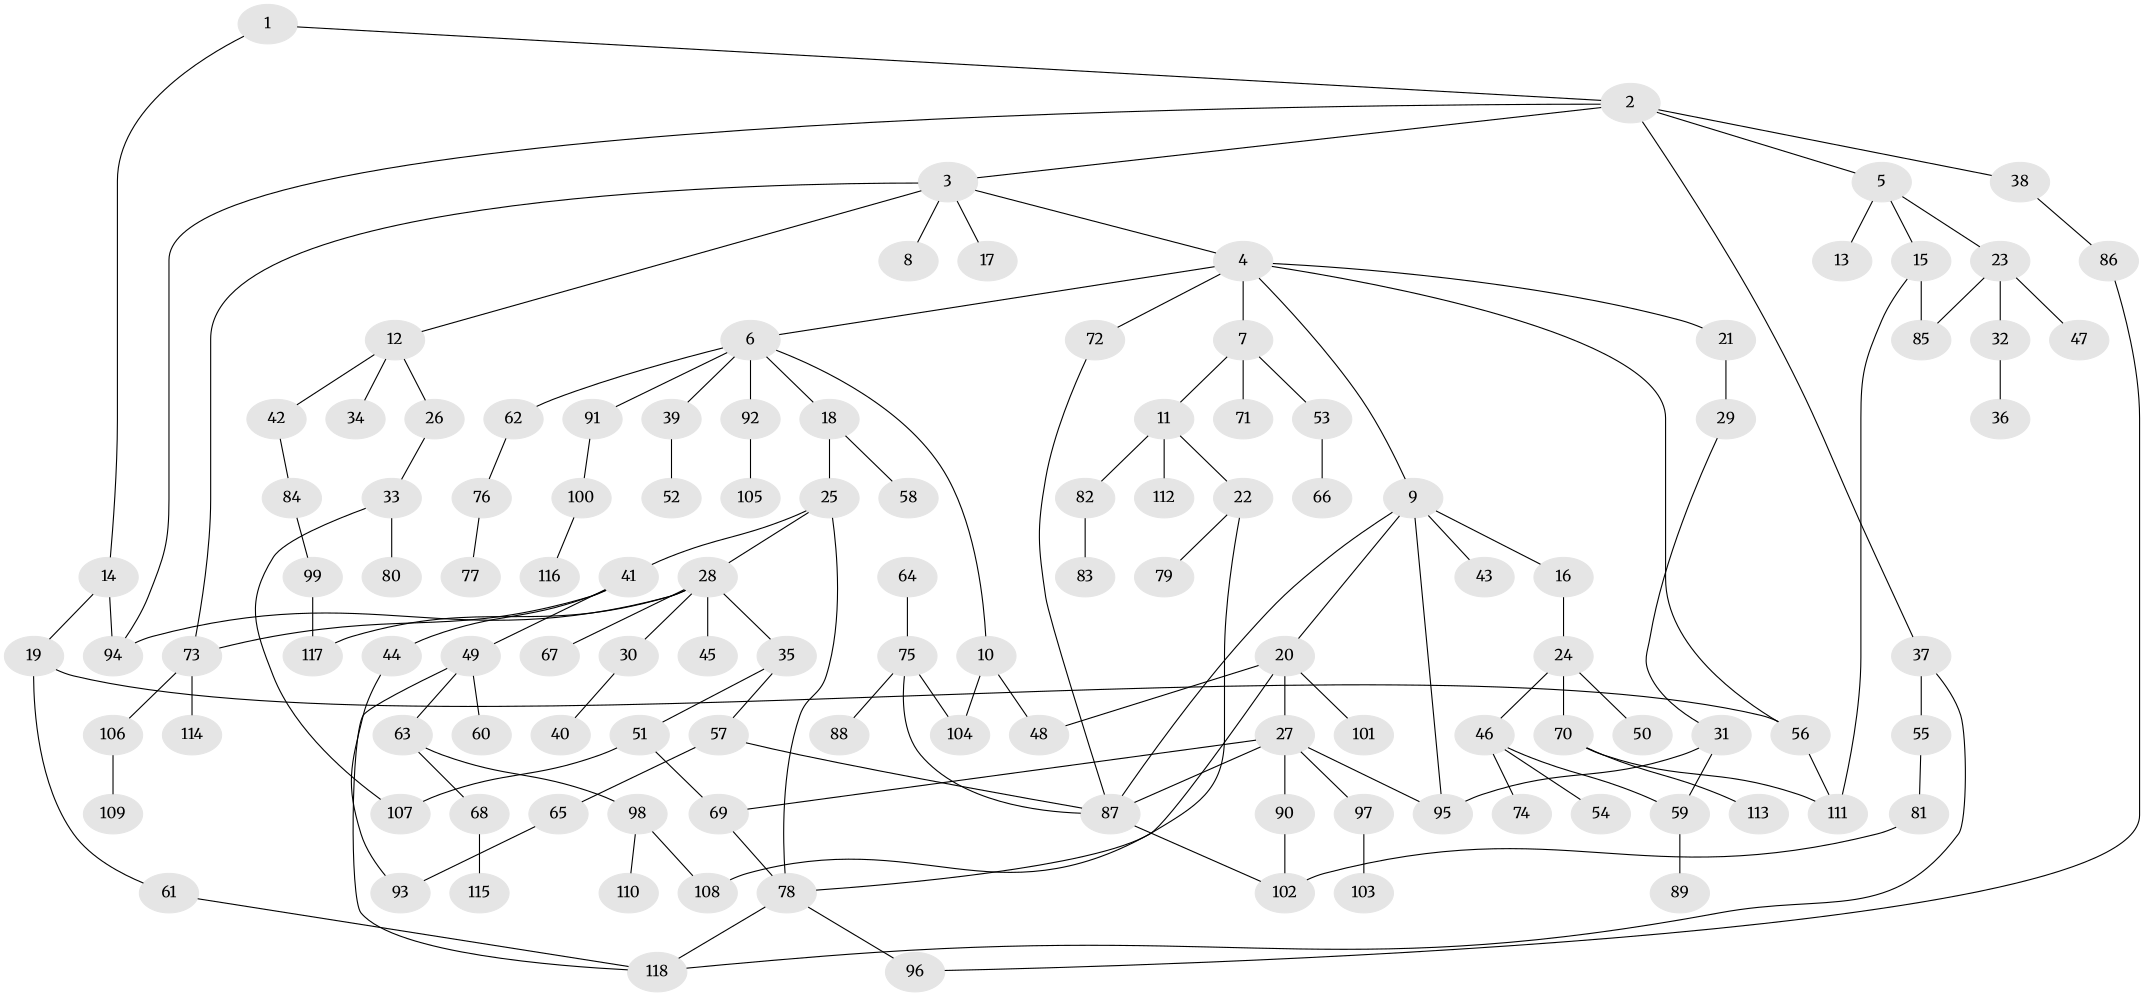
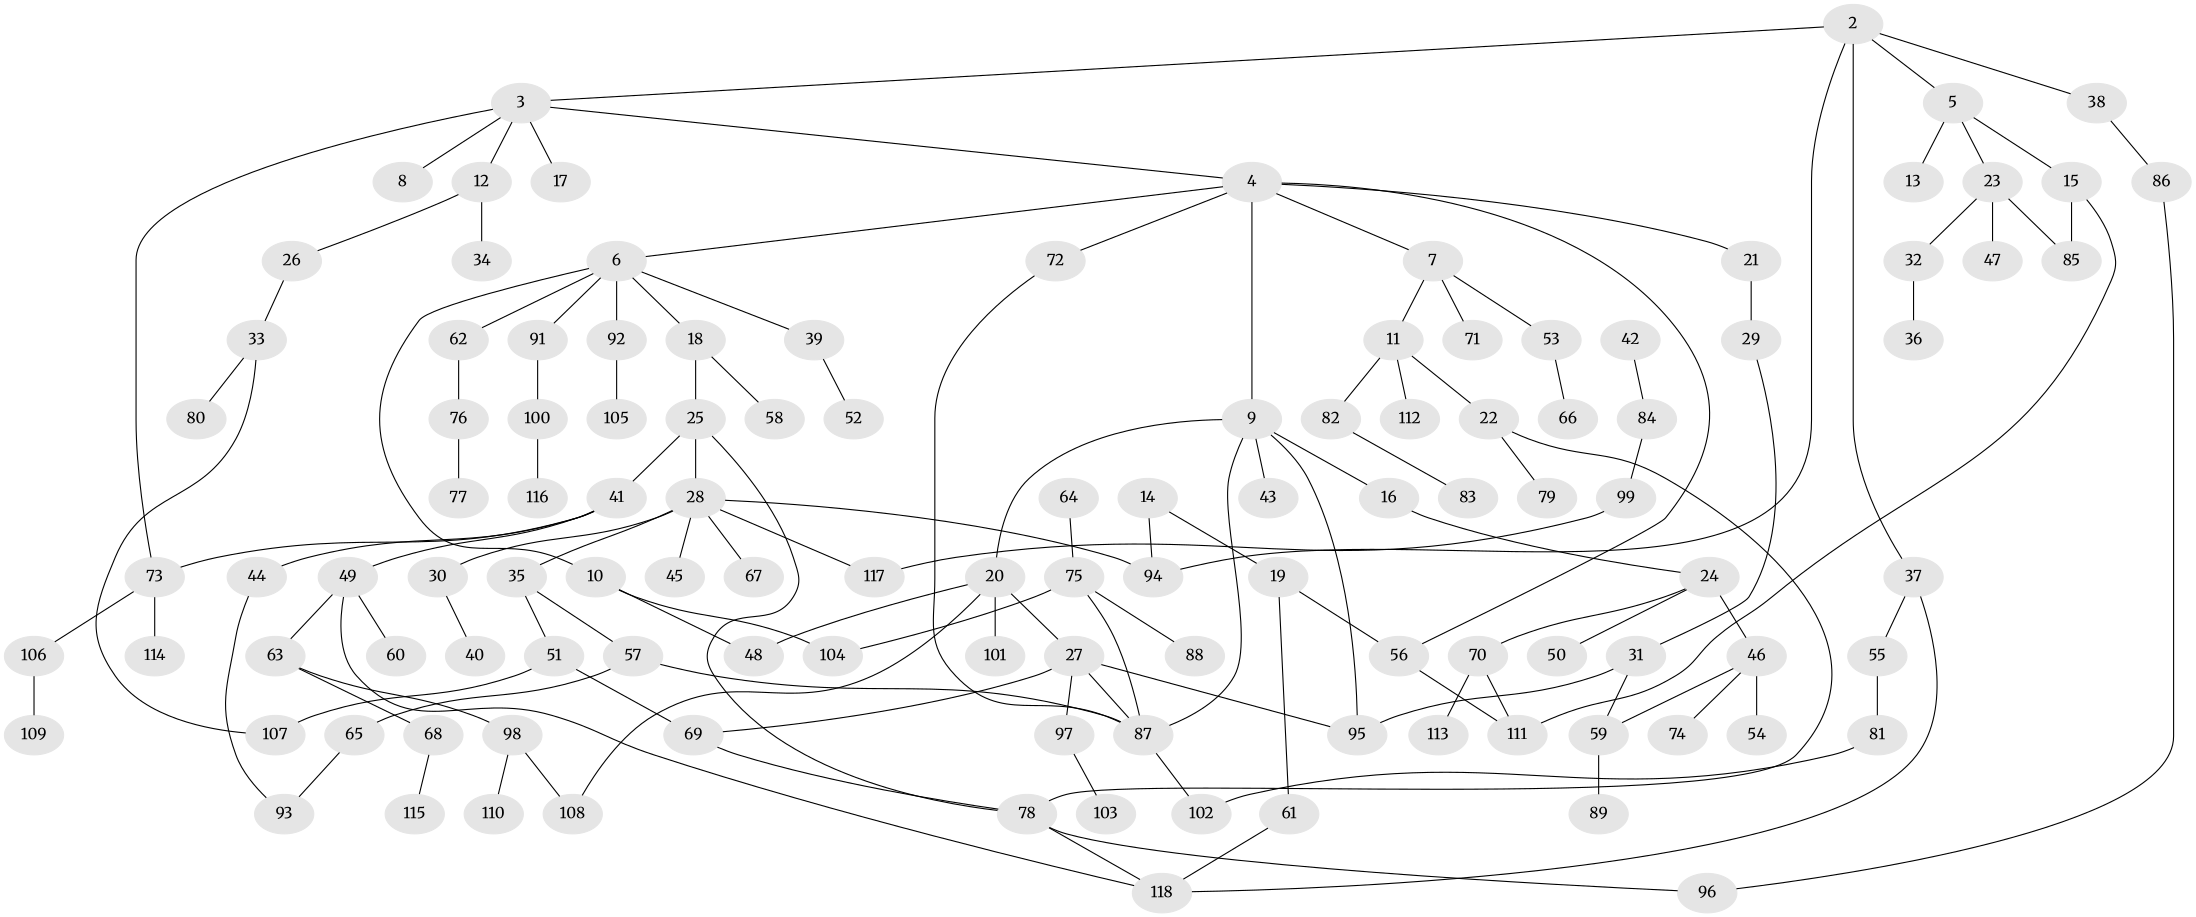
node "1": removed
edge "12" -- "42": removed
node "90": removed
